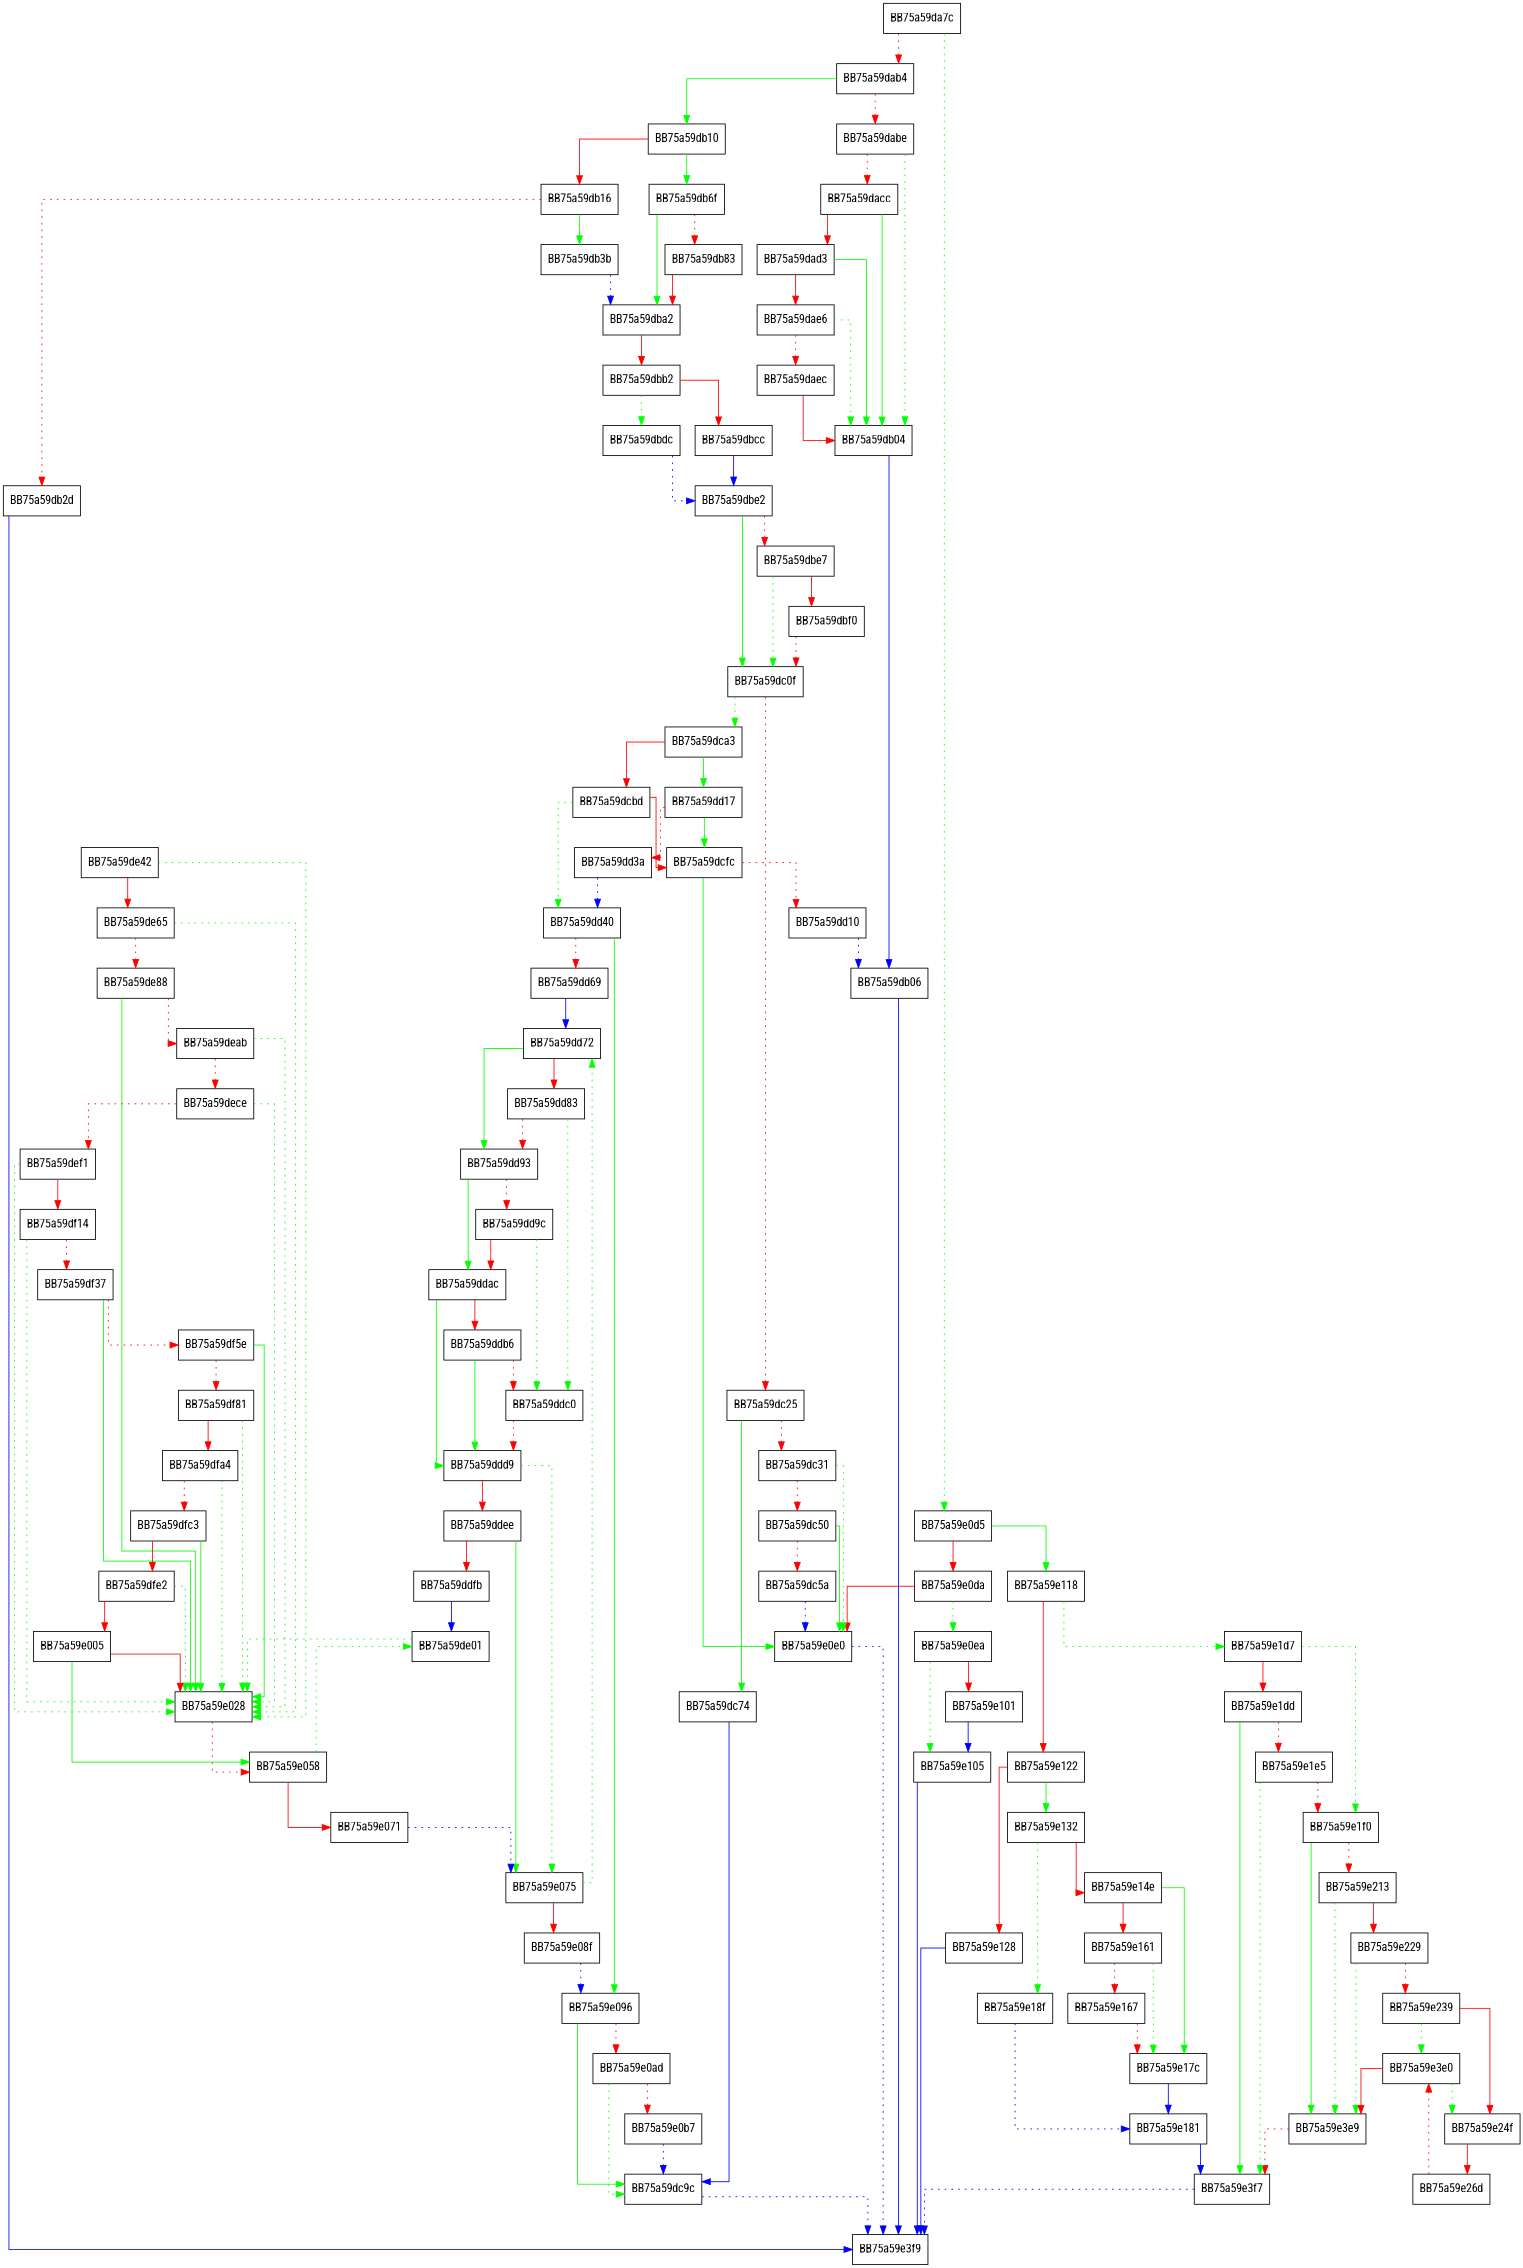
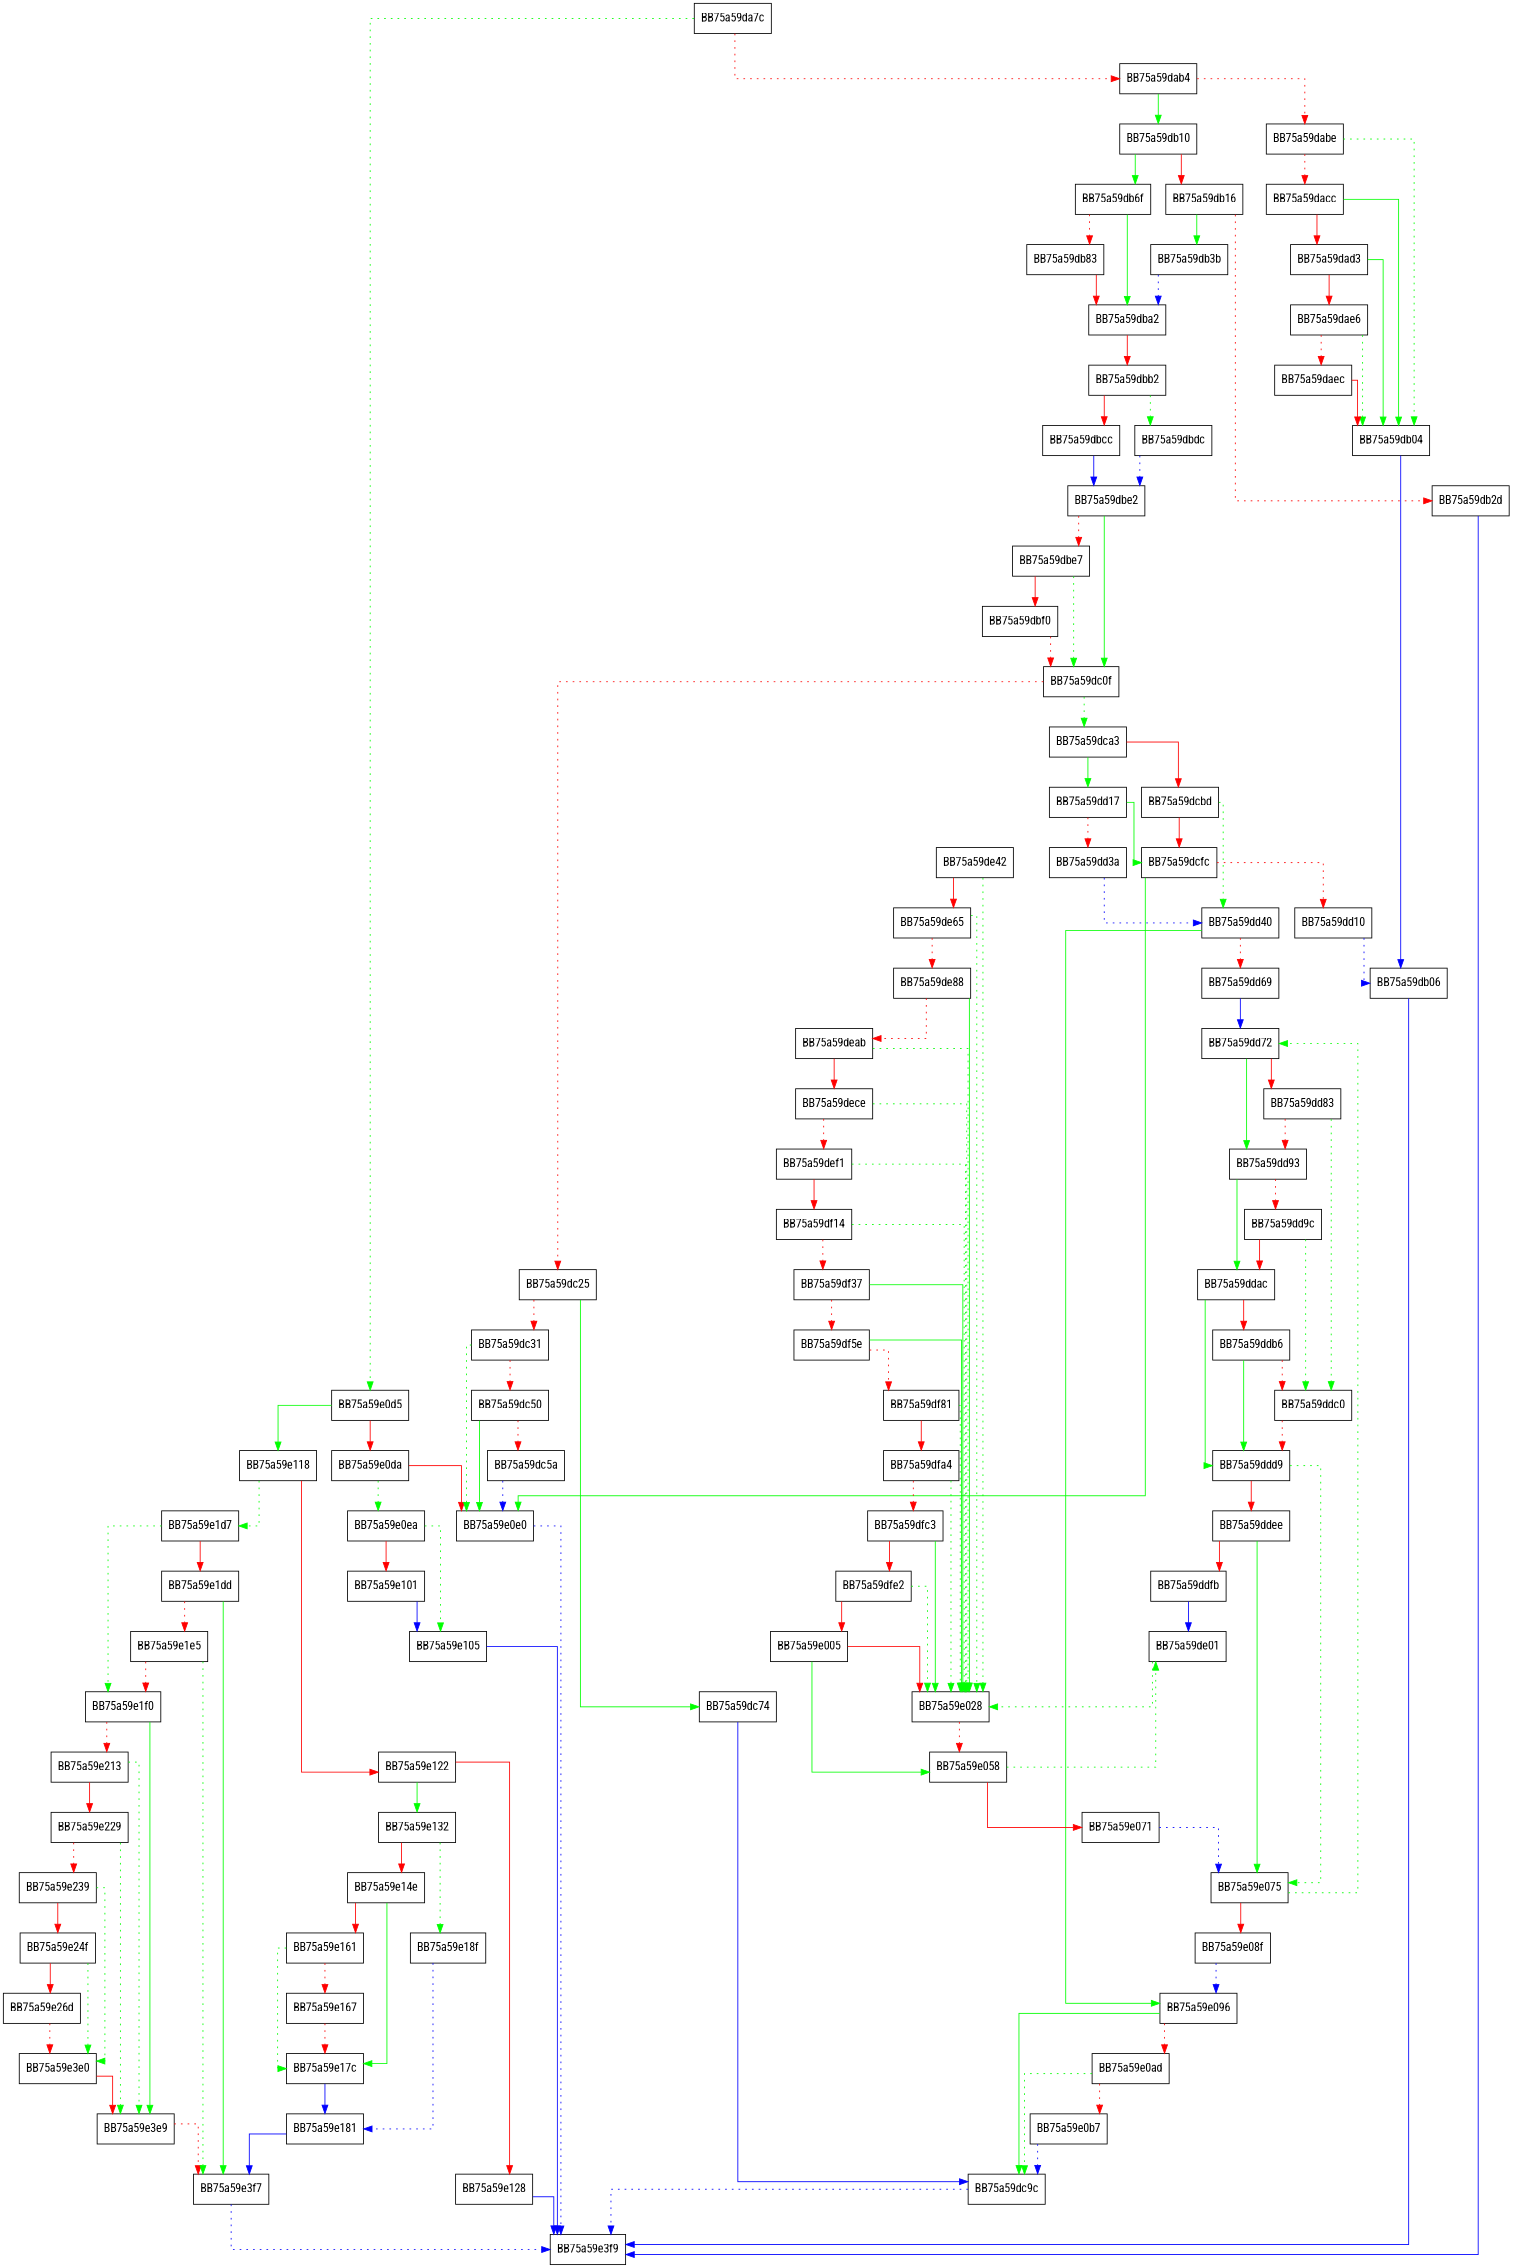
edge "BB75a59deab" -> "BB75a59dece": style dotted -> solid
edge "BB75a59e3e0" -> "BB75a59e24f": reversed
